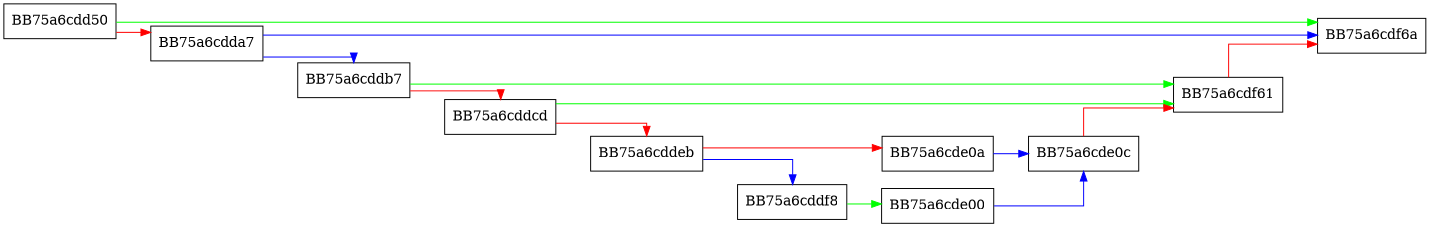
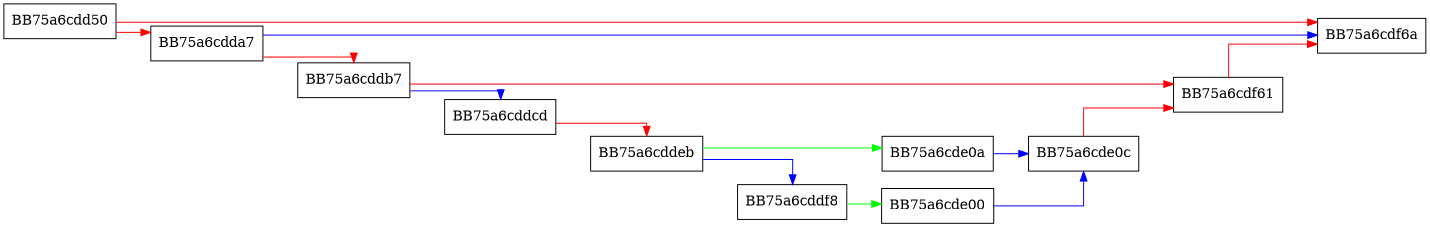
edge "BB75a6cdd50" -> "BB75a6cdf6a": color green -> red
edge "BB75a6cdda7" -> "BB75a6cddb7": color blue -> red
edge "BB75a6cddb7" -> "BB75a6cdf61": color green -> red
edge "BB75a6cddb7" -> "BB75a6cddcd": color red -> blue
edge "BB75a6cddcd" -> "BB75a6cdf61": removed
edge "BB75a6cddeb" -> "BB75a6cde0a": color red -> green
